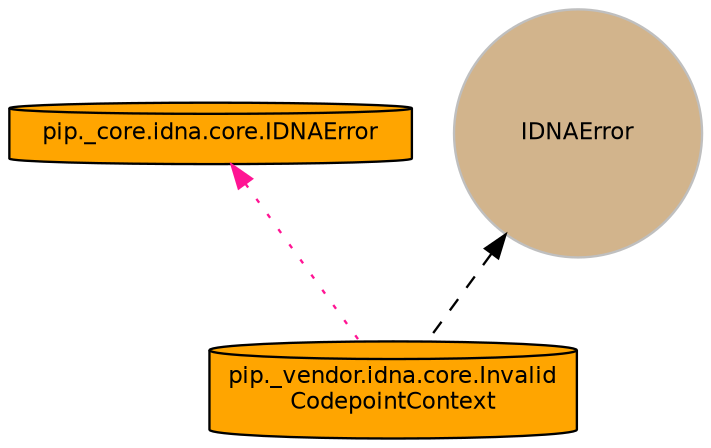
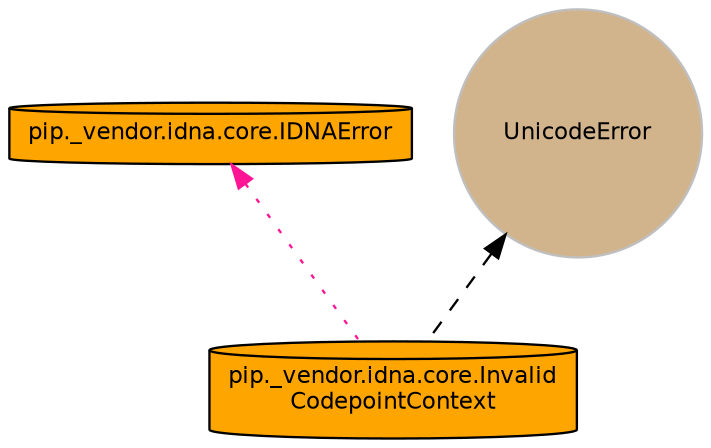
node "pip._core.idna.core.IDNAError": label "pip._core.idna.core.IDNAError" -> "pip._vendor.idna.core.IDNAError"
node "IDNAError": label "IDNAError" -> "UnicodeError"
